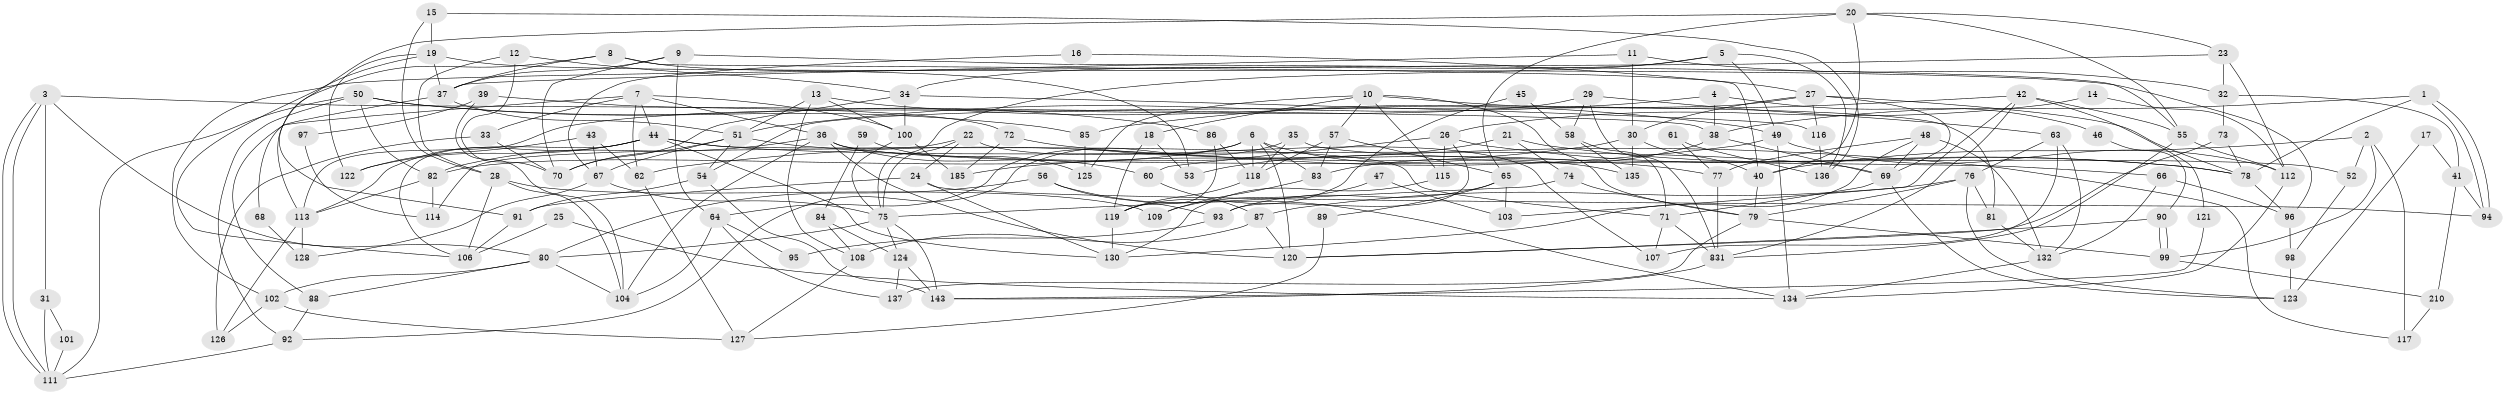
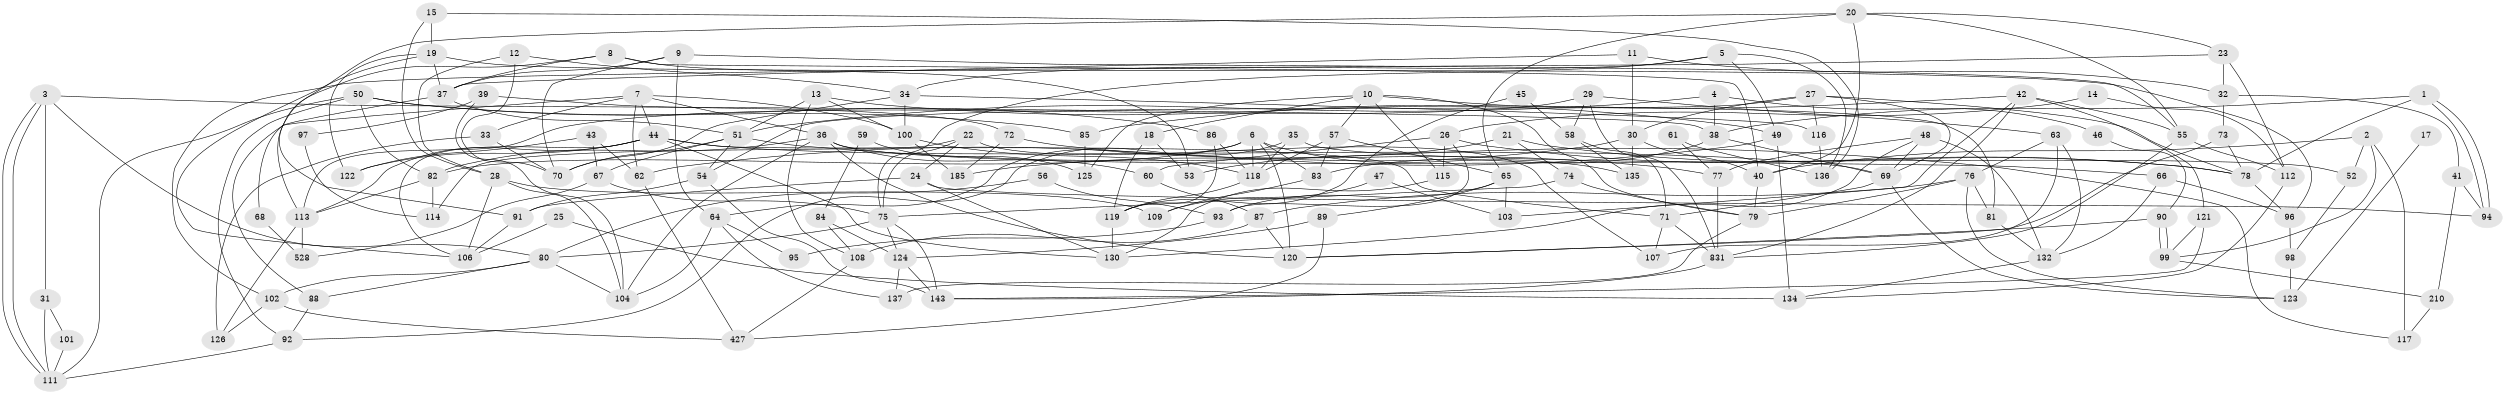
node "16": removed
edge "17" -- "41": removed
edge "49" -- "112": removed
edge "100" -- "75": now "100" -- "118"
edge "56" -- "134": removed
edge "79" -- "99": now "121" -- "99"
edge "89" -- "124": added
node "128": label "128" -> "528"
node "127": label "127" -> "427"
